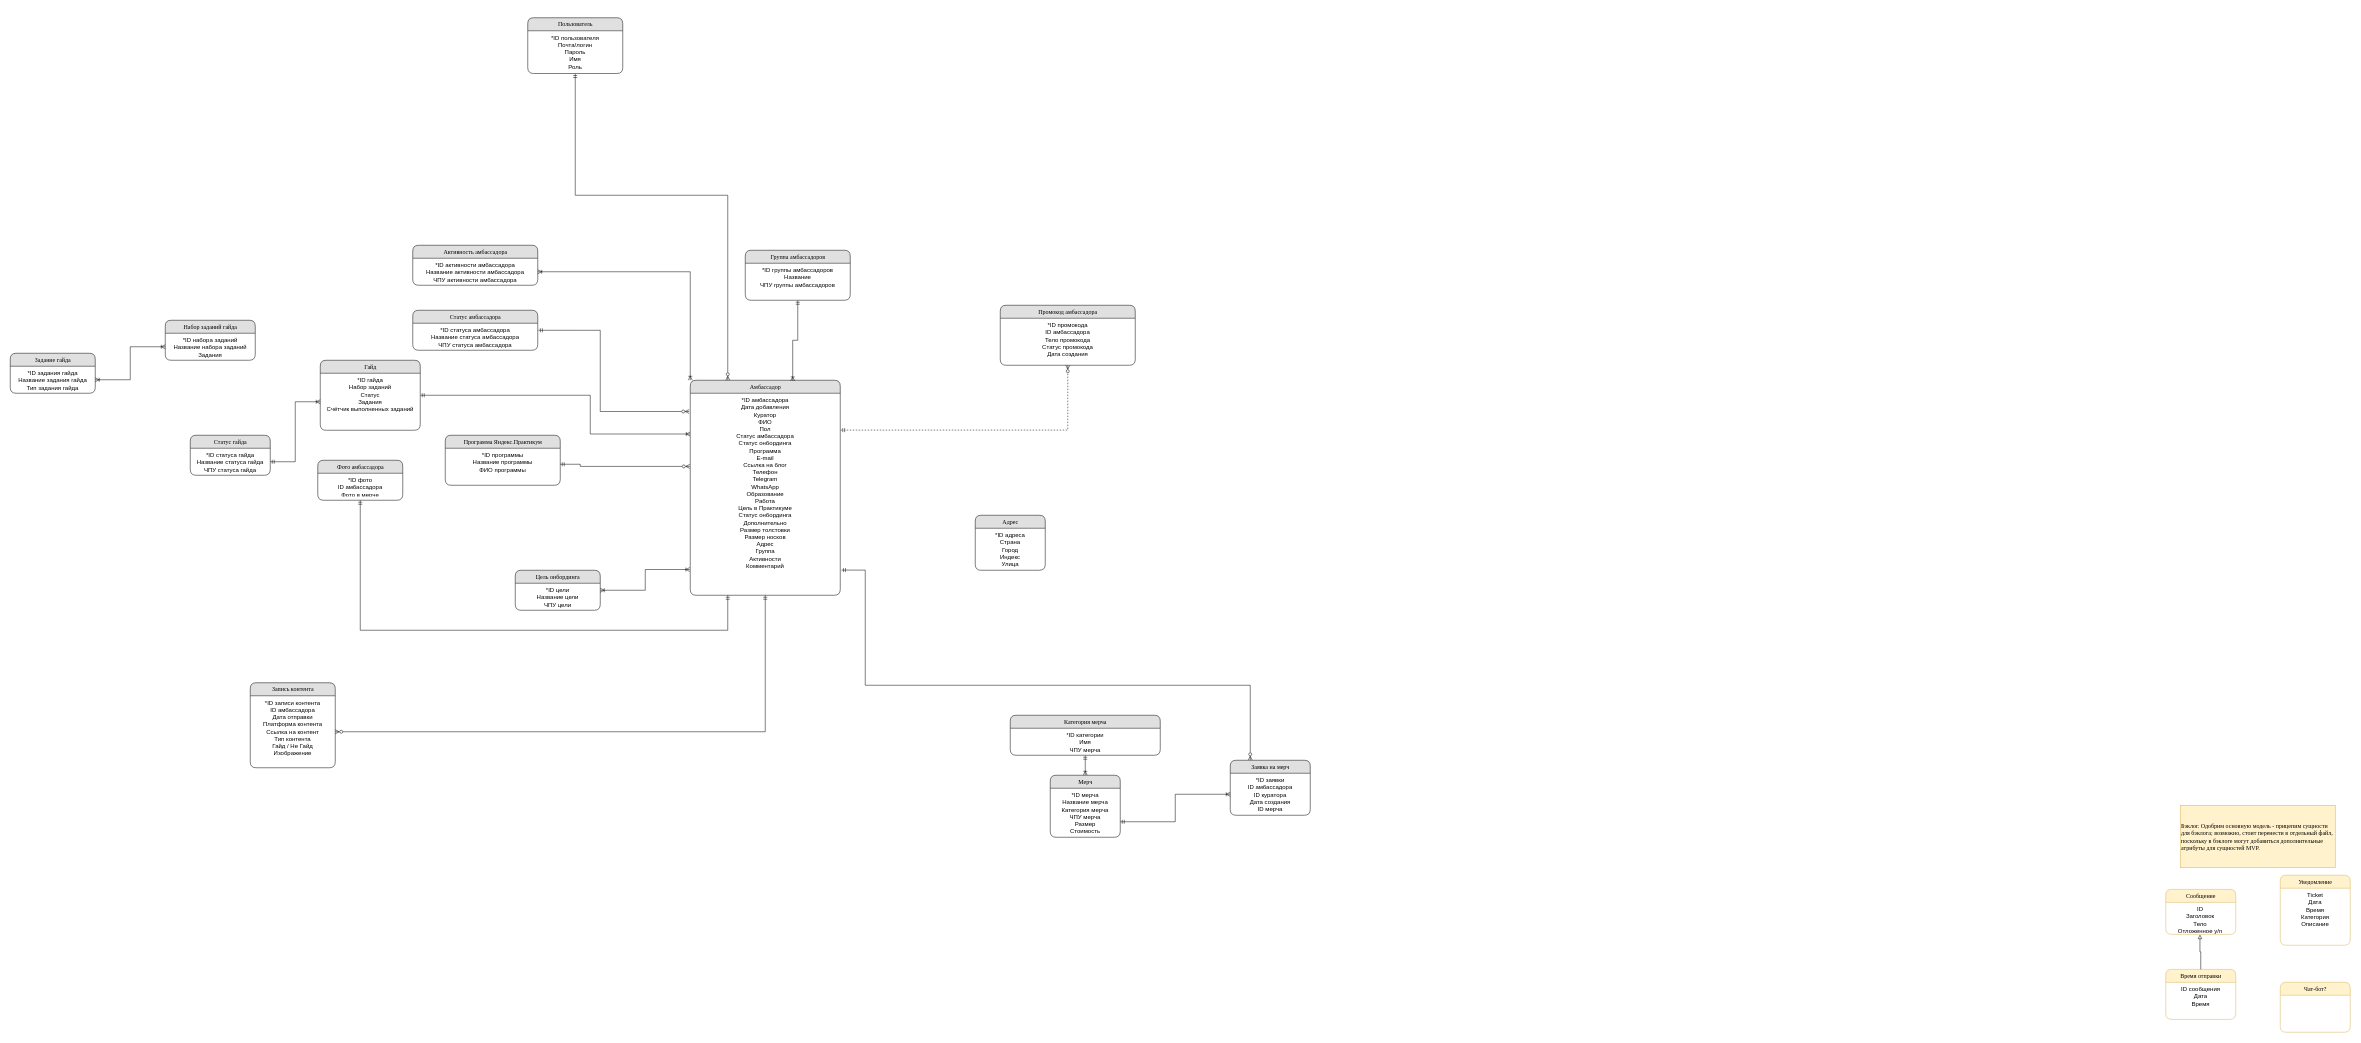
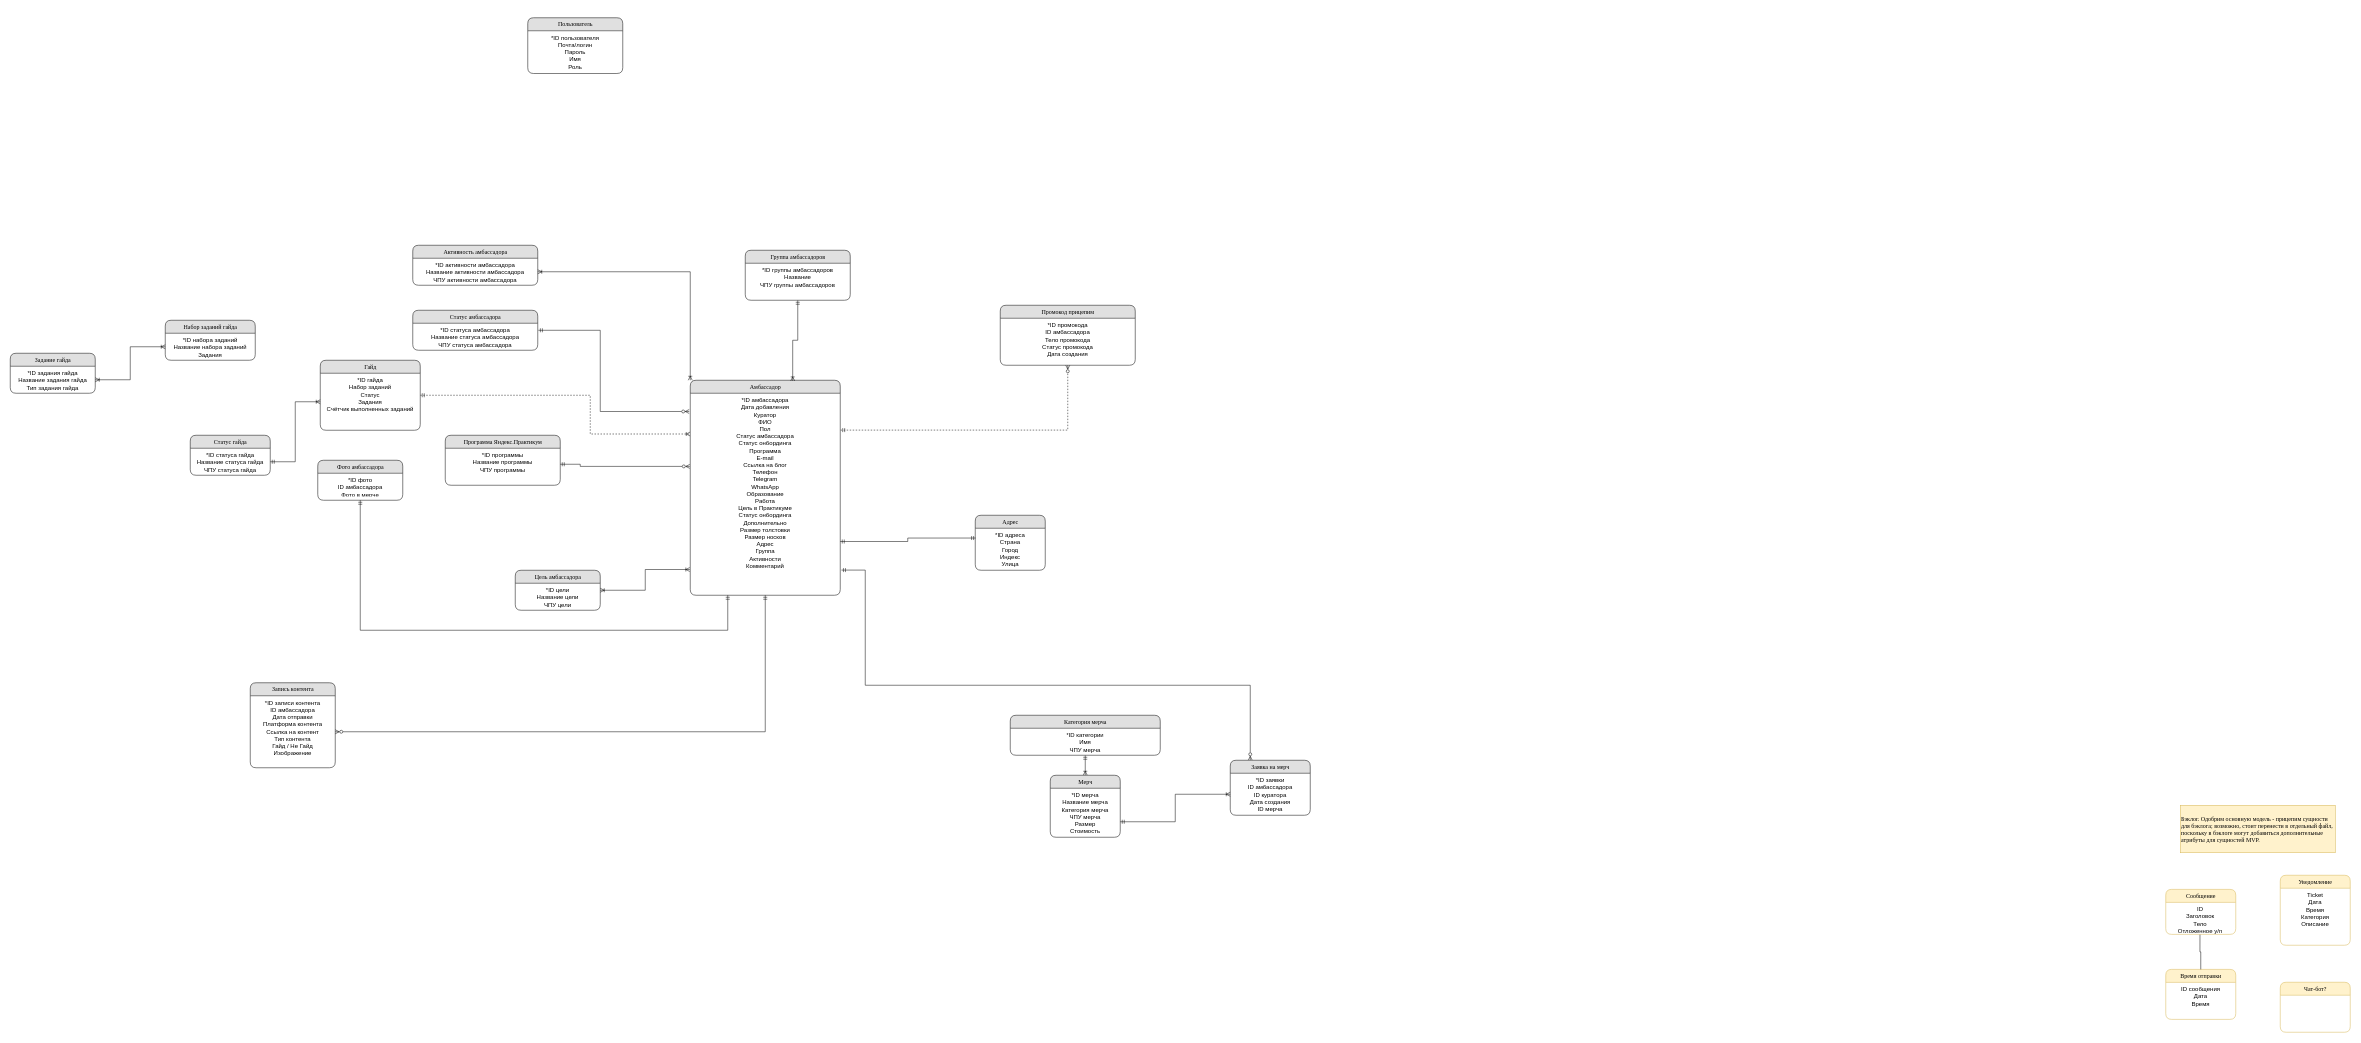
edge "Пользователь" -- "Амбассадор": removed
node "Промокод амбассадора": label "Промокод амбассадора" -> "Промокод прицепим"
edge "Гайд" -- "Амбассадор": style solid -> dashed
node "*ID программы Название программы ФИО программы": label "*ID программы Название программы ФИО программы" -> "*ID программы Название программы ЧПУ программы"
edge "Амбассадор" -- "*ID адреса Страна Город Индекс Улица": added
node "Цель онбординга": label "Цель онбординга" -> "Цель амбассадора"
node "Бэклог. Одобрим основную модель - прицепим сущности для бэклога; возможно, стоит перенести в отдельный файл, поскольку в бэклоге могут добавиться дополнительные атрибуты для сущностей MVP.": size 155x63 -> 155x48
edge "Время отправки" -> "ID Заголовок Тело Отложенное y/n": arrowhead block -> none
